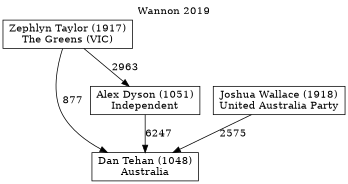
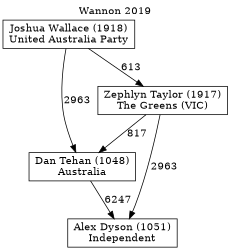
edge "Joshua Wallace (1918) United Australia Party" -> "Zephlyn Taylor (1917) The Greens (VIC)": added, label "613"
edge "Zephlyn Taylor (1917) The Greens (VIC)" -> "Dan Tehan (1048) Australia": label "877" -> "817"
edge "Alex Dyson (1051) Independent" -> "Dan Tehan (1048) Australia": reversed
edge "Joshua Wallace (1918) United Australia Party" -> "Dan Tehan (1048) Australia": label "2575" -> "2963"
